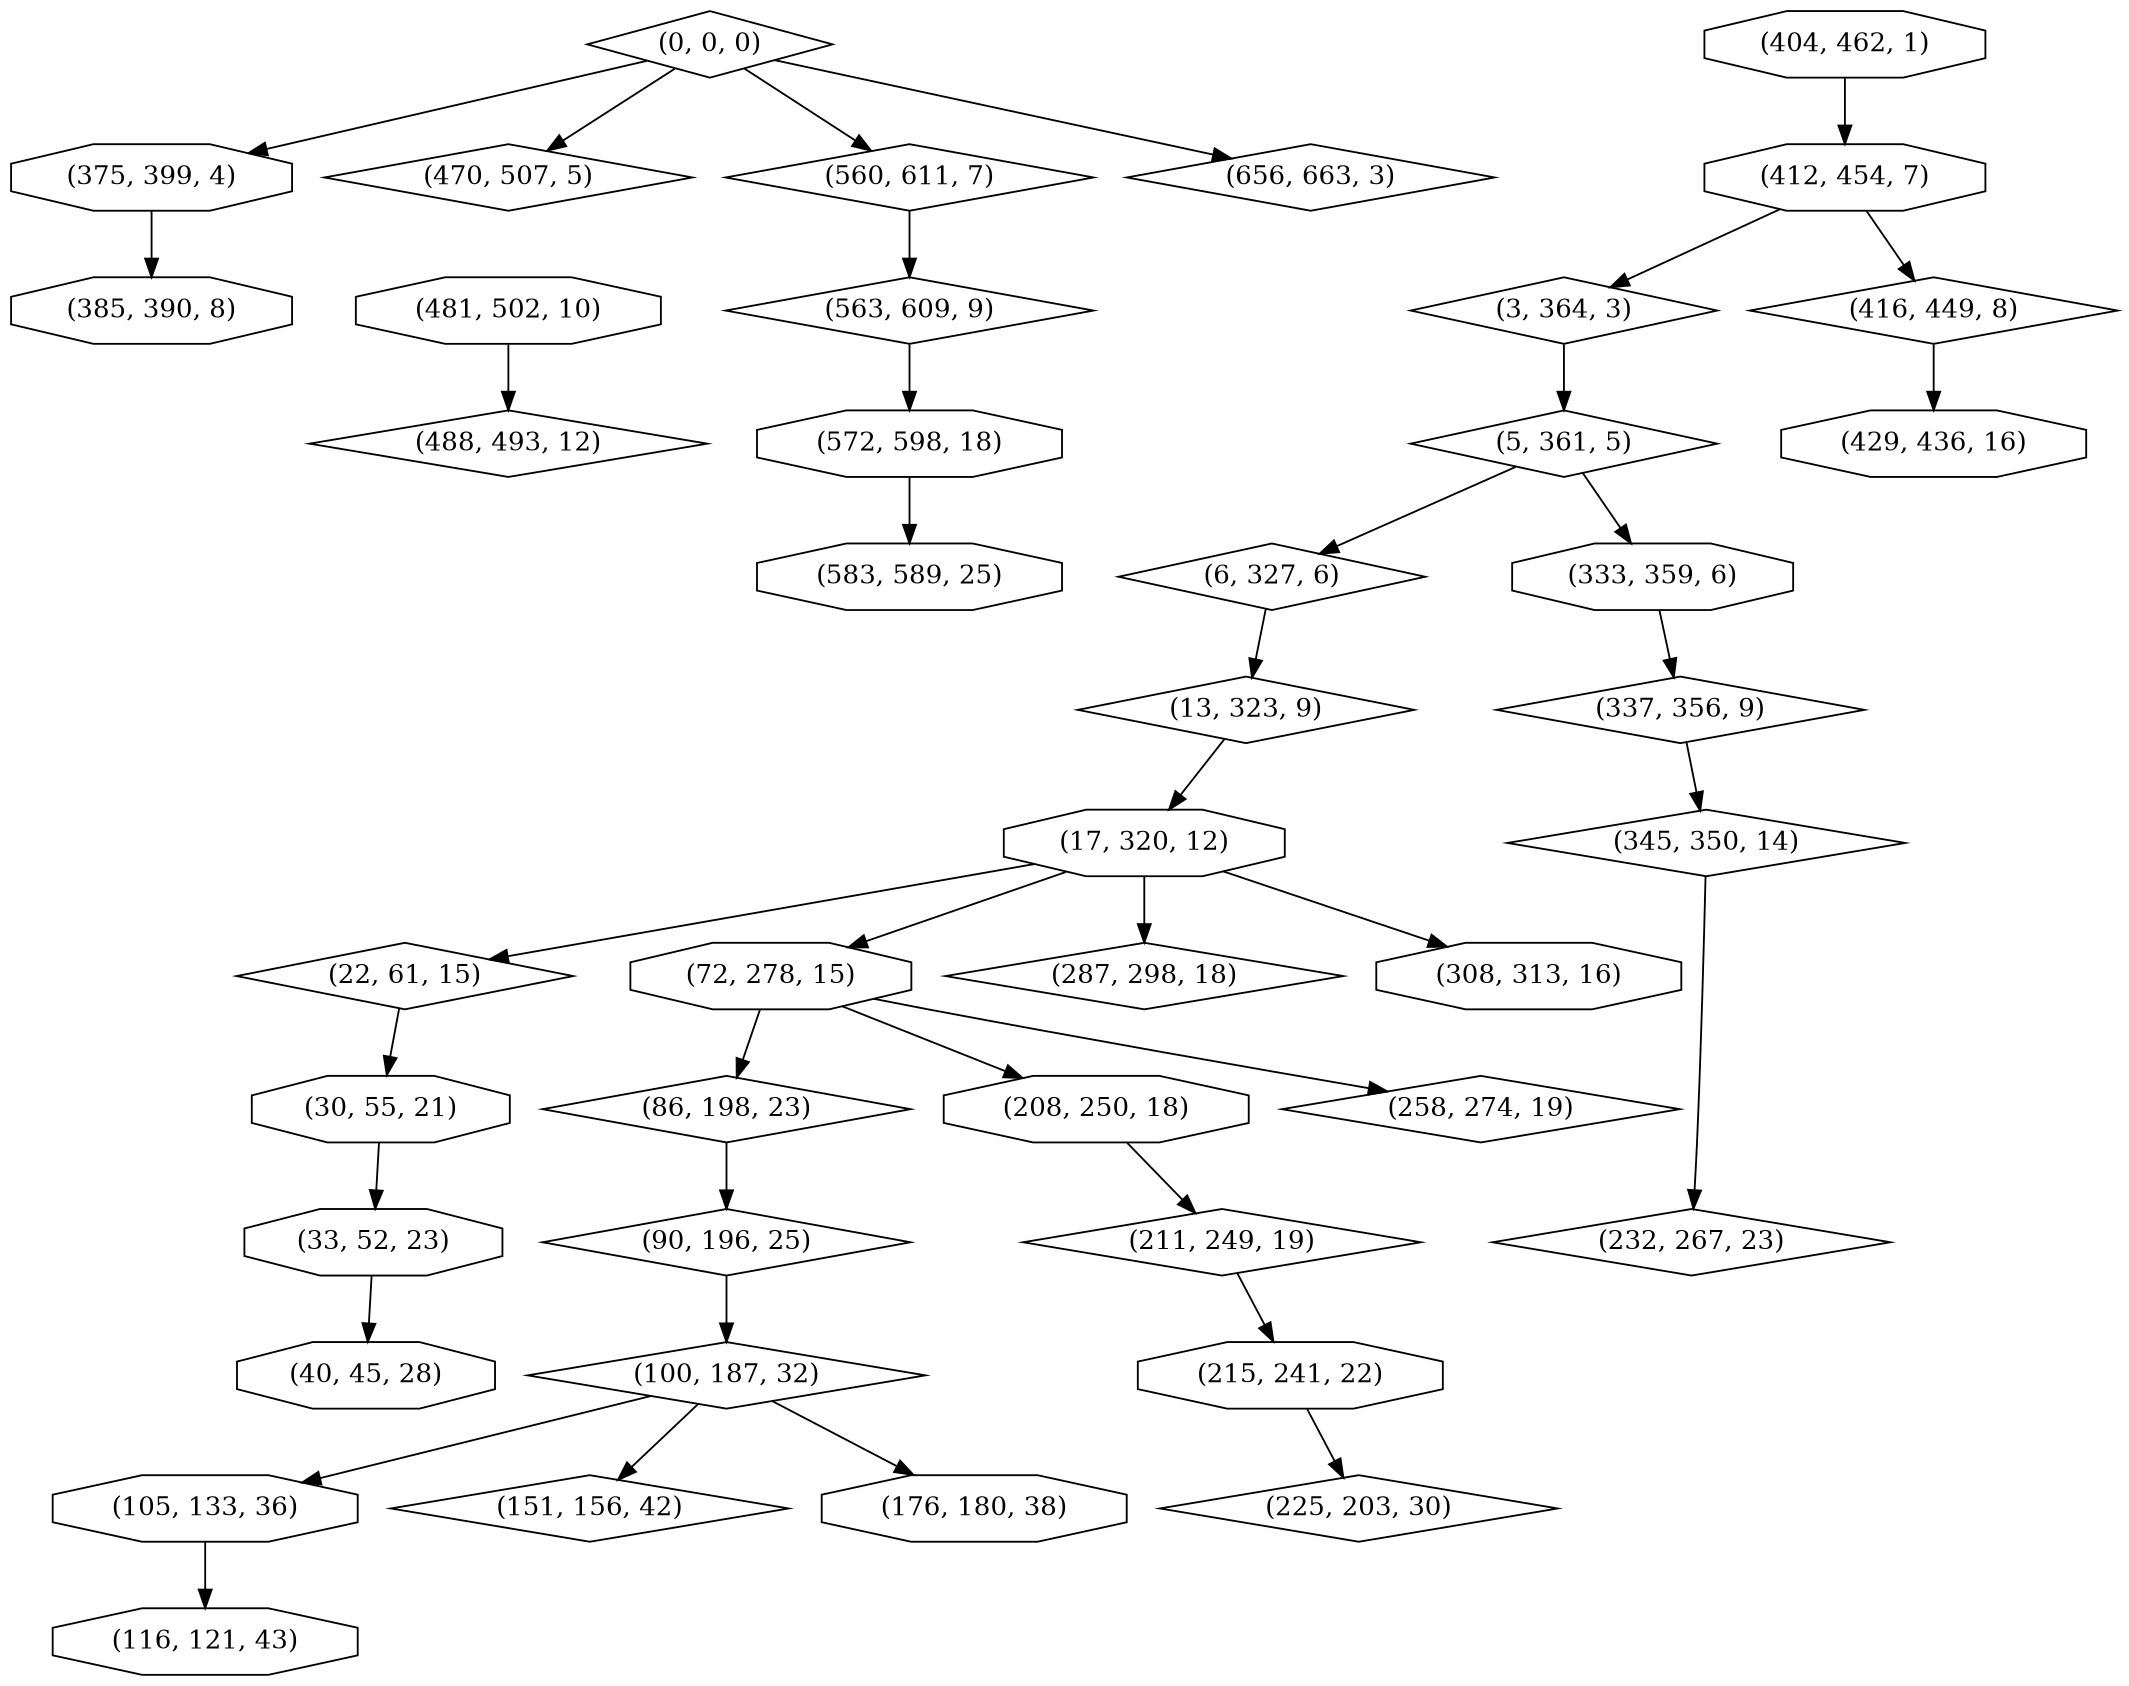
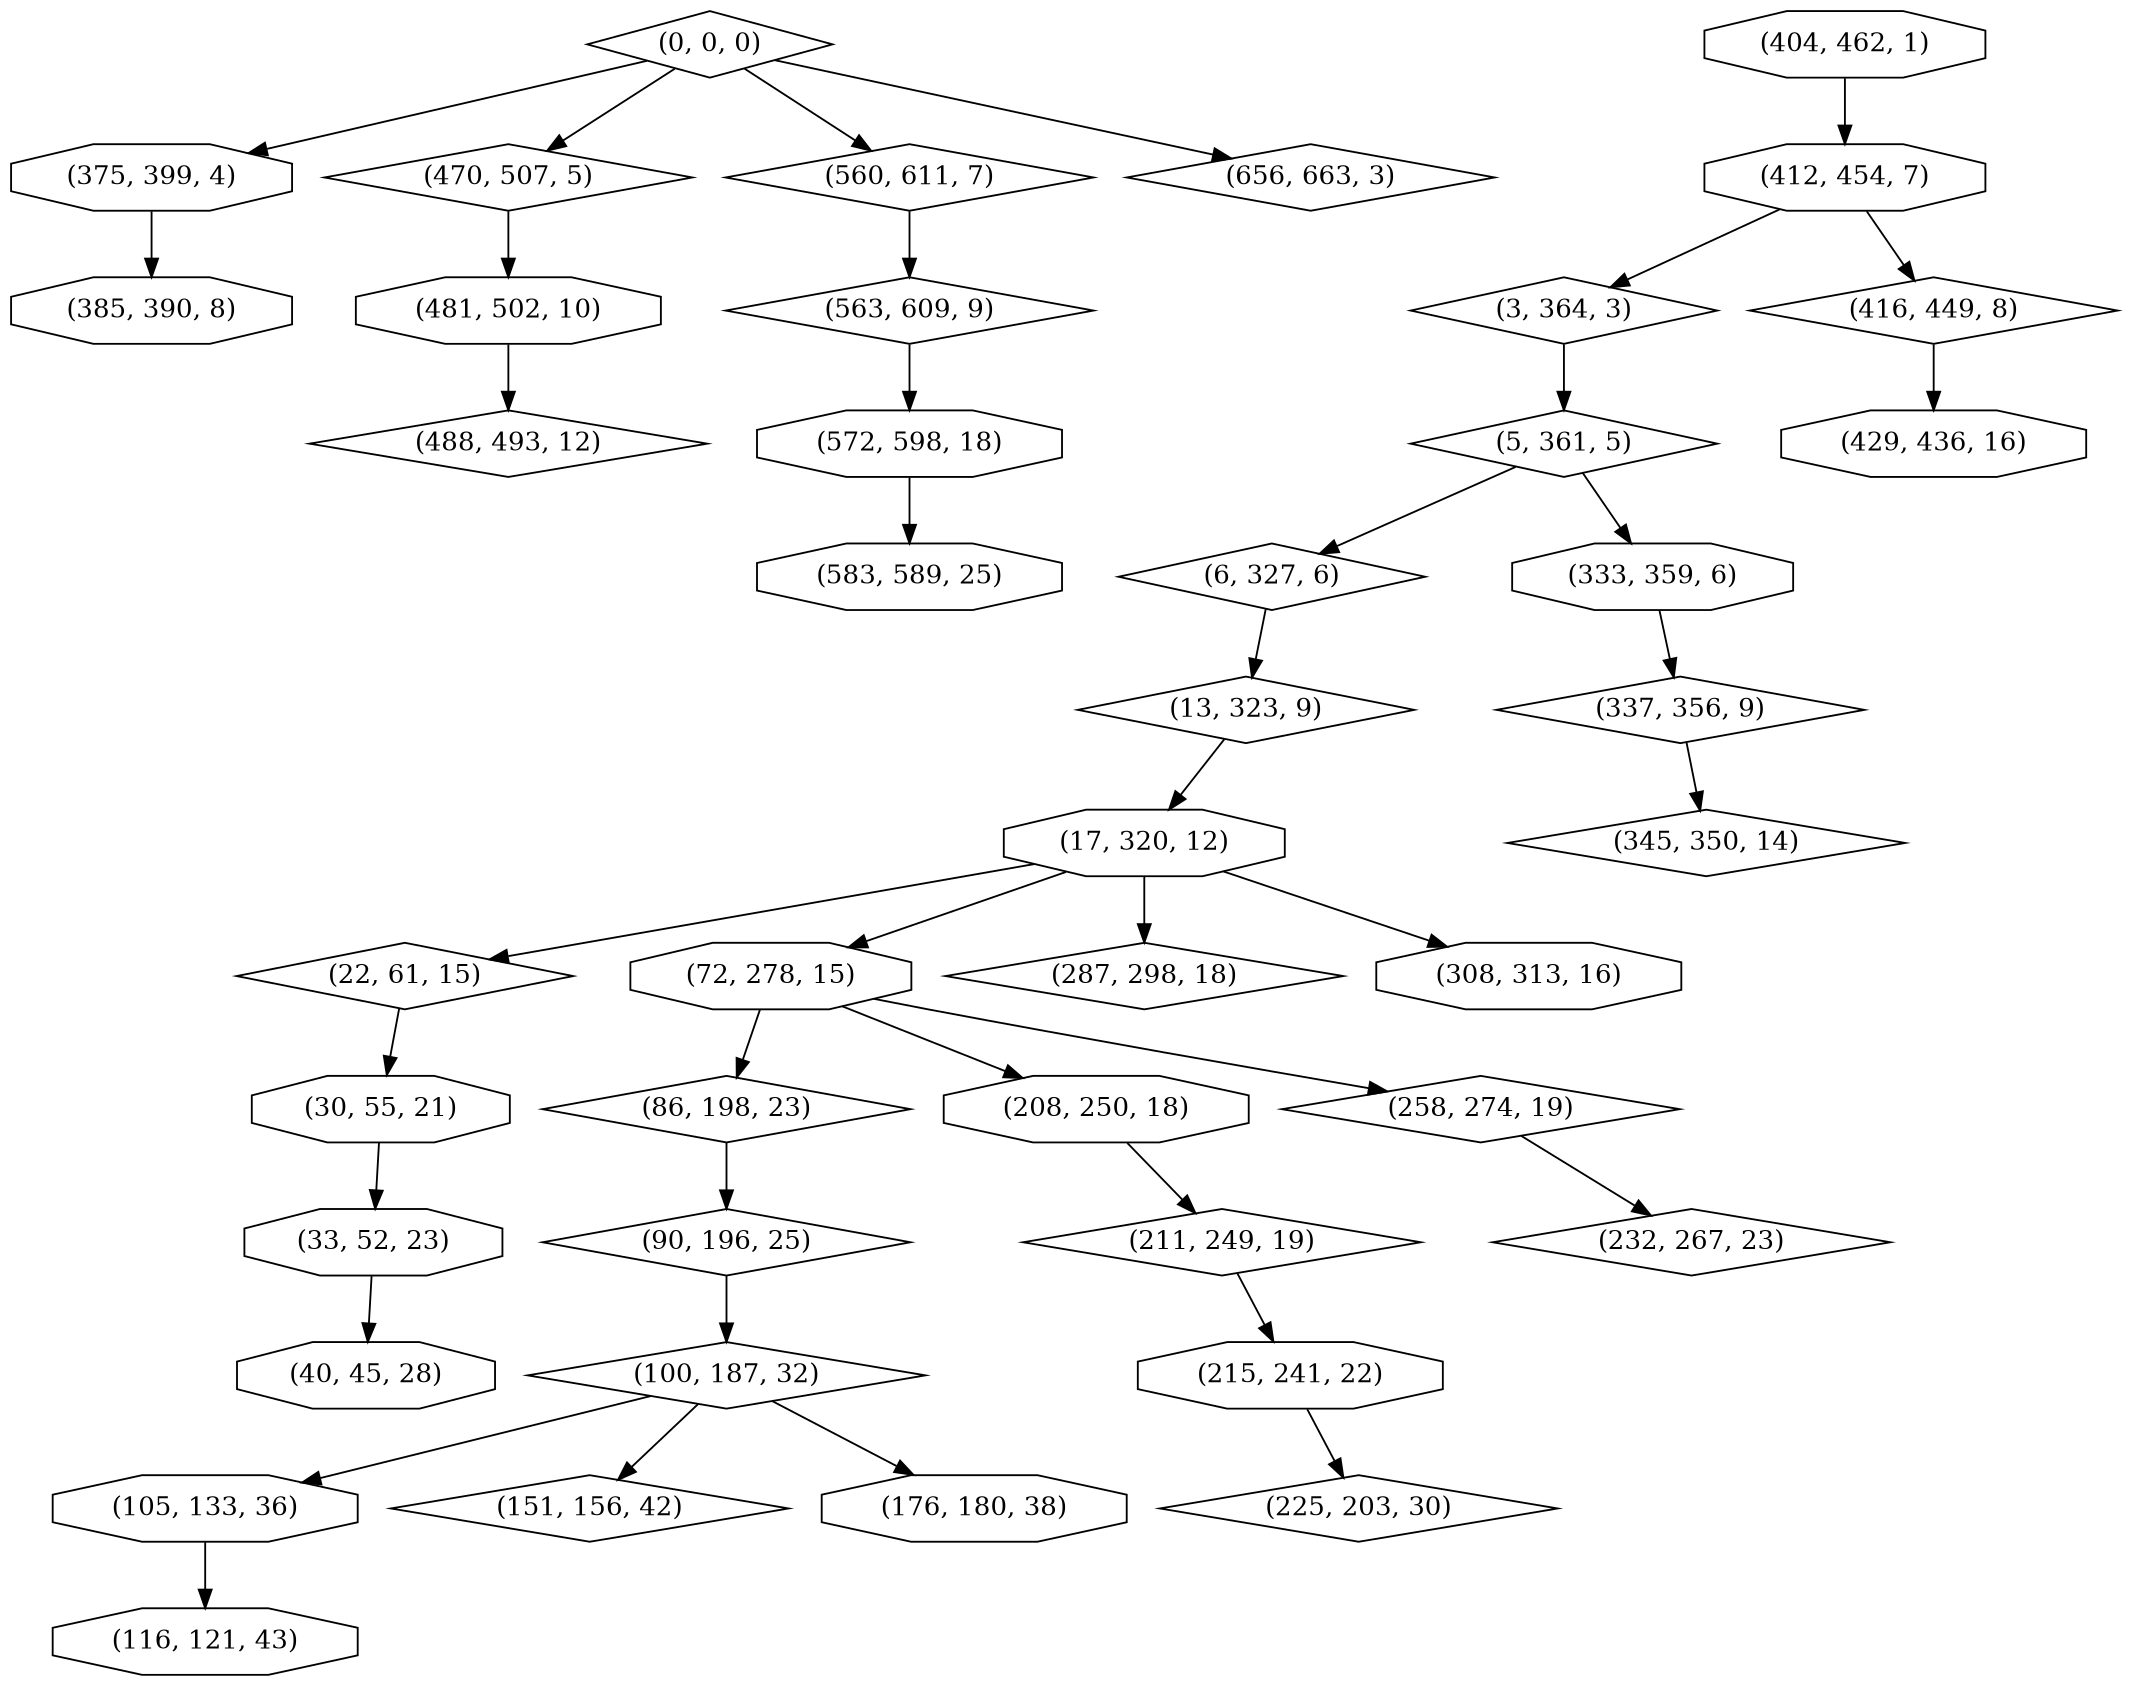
edge "(470, 507, 5)" -> "(481, 502, 10)": added
edge "(345, 350, 14)" -> "(232, 267, 23)": now "(258, 274, 19)" -> "(232, 267, 23)"
